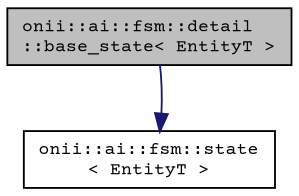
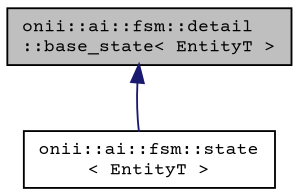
edge "onii::ai::fsm::detail ::base_state< EntityT >" -> "onii::ai::fsm::state < EntityT >": reversed
